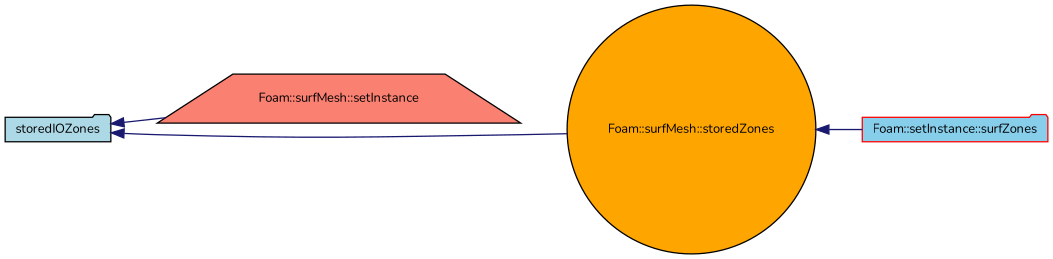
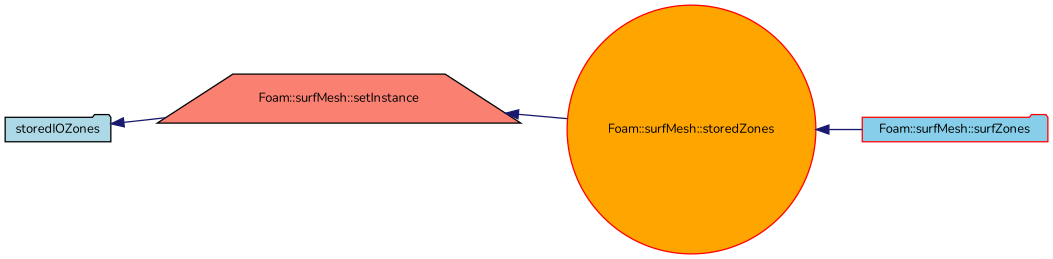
node "Foam::surfMesh::storedZones": color black -> red
node "Foam::setInstance::surfZones": label "Foam::setInstance::surfZones" -> "Foam::surfMesh::surfZones"
edge "Foam::surfMesh::storedZones" -> "storedIOZones": now "Foam::surfMesh::storedZones" -> "Foam::surfMesh::setInstance"
